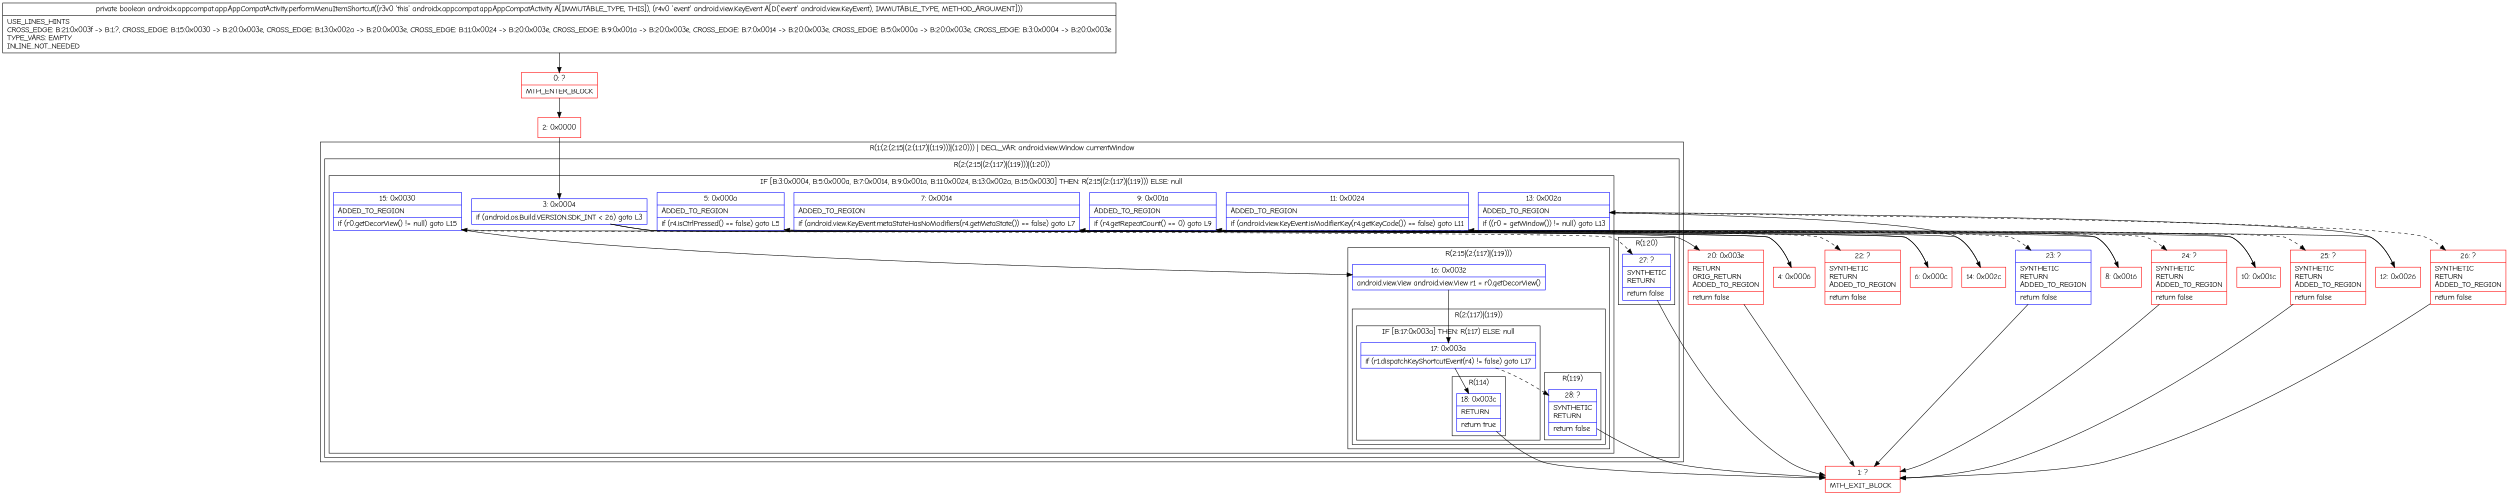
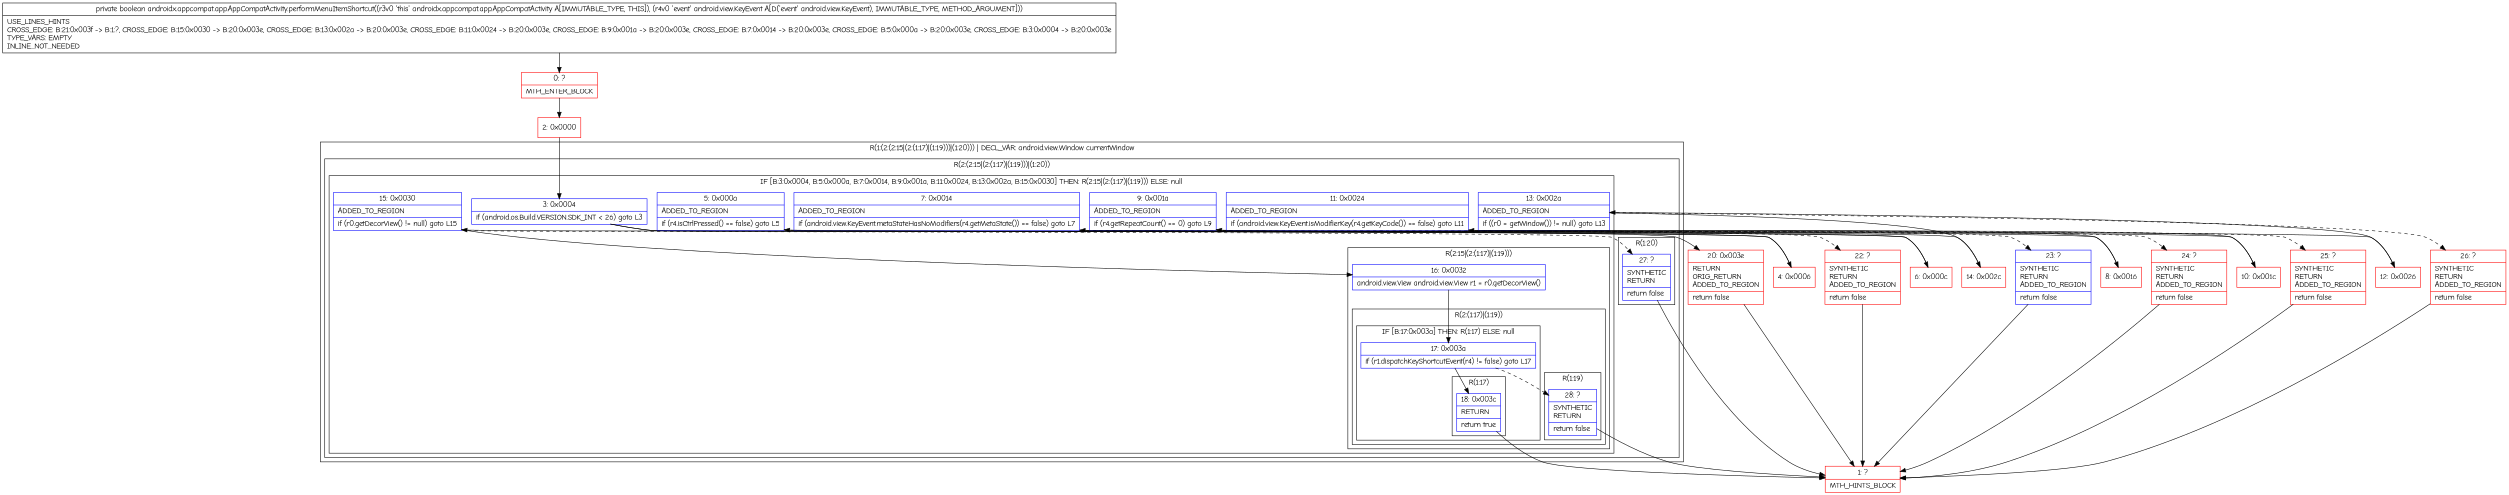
cluster "R(1:14)": label "R(1:14)" -> "R(1:17)"
edge "22: ?" -> "1: ?": added
node "1: ?": text "MTH_EXIT_BLOCK" -> "MTH_HINTS_BLOCK"
